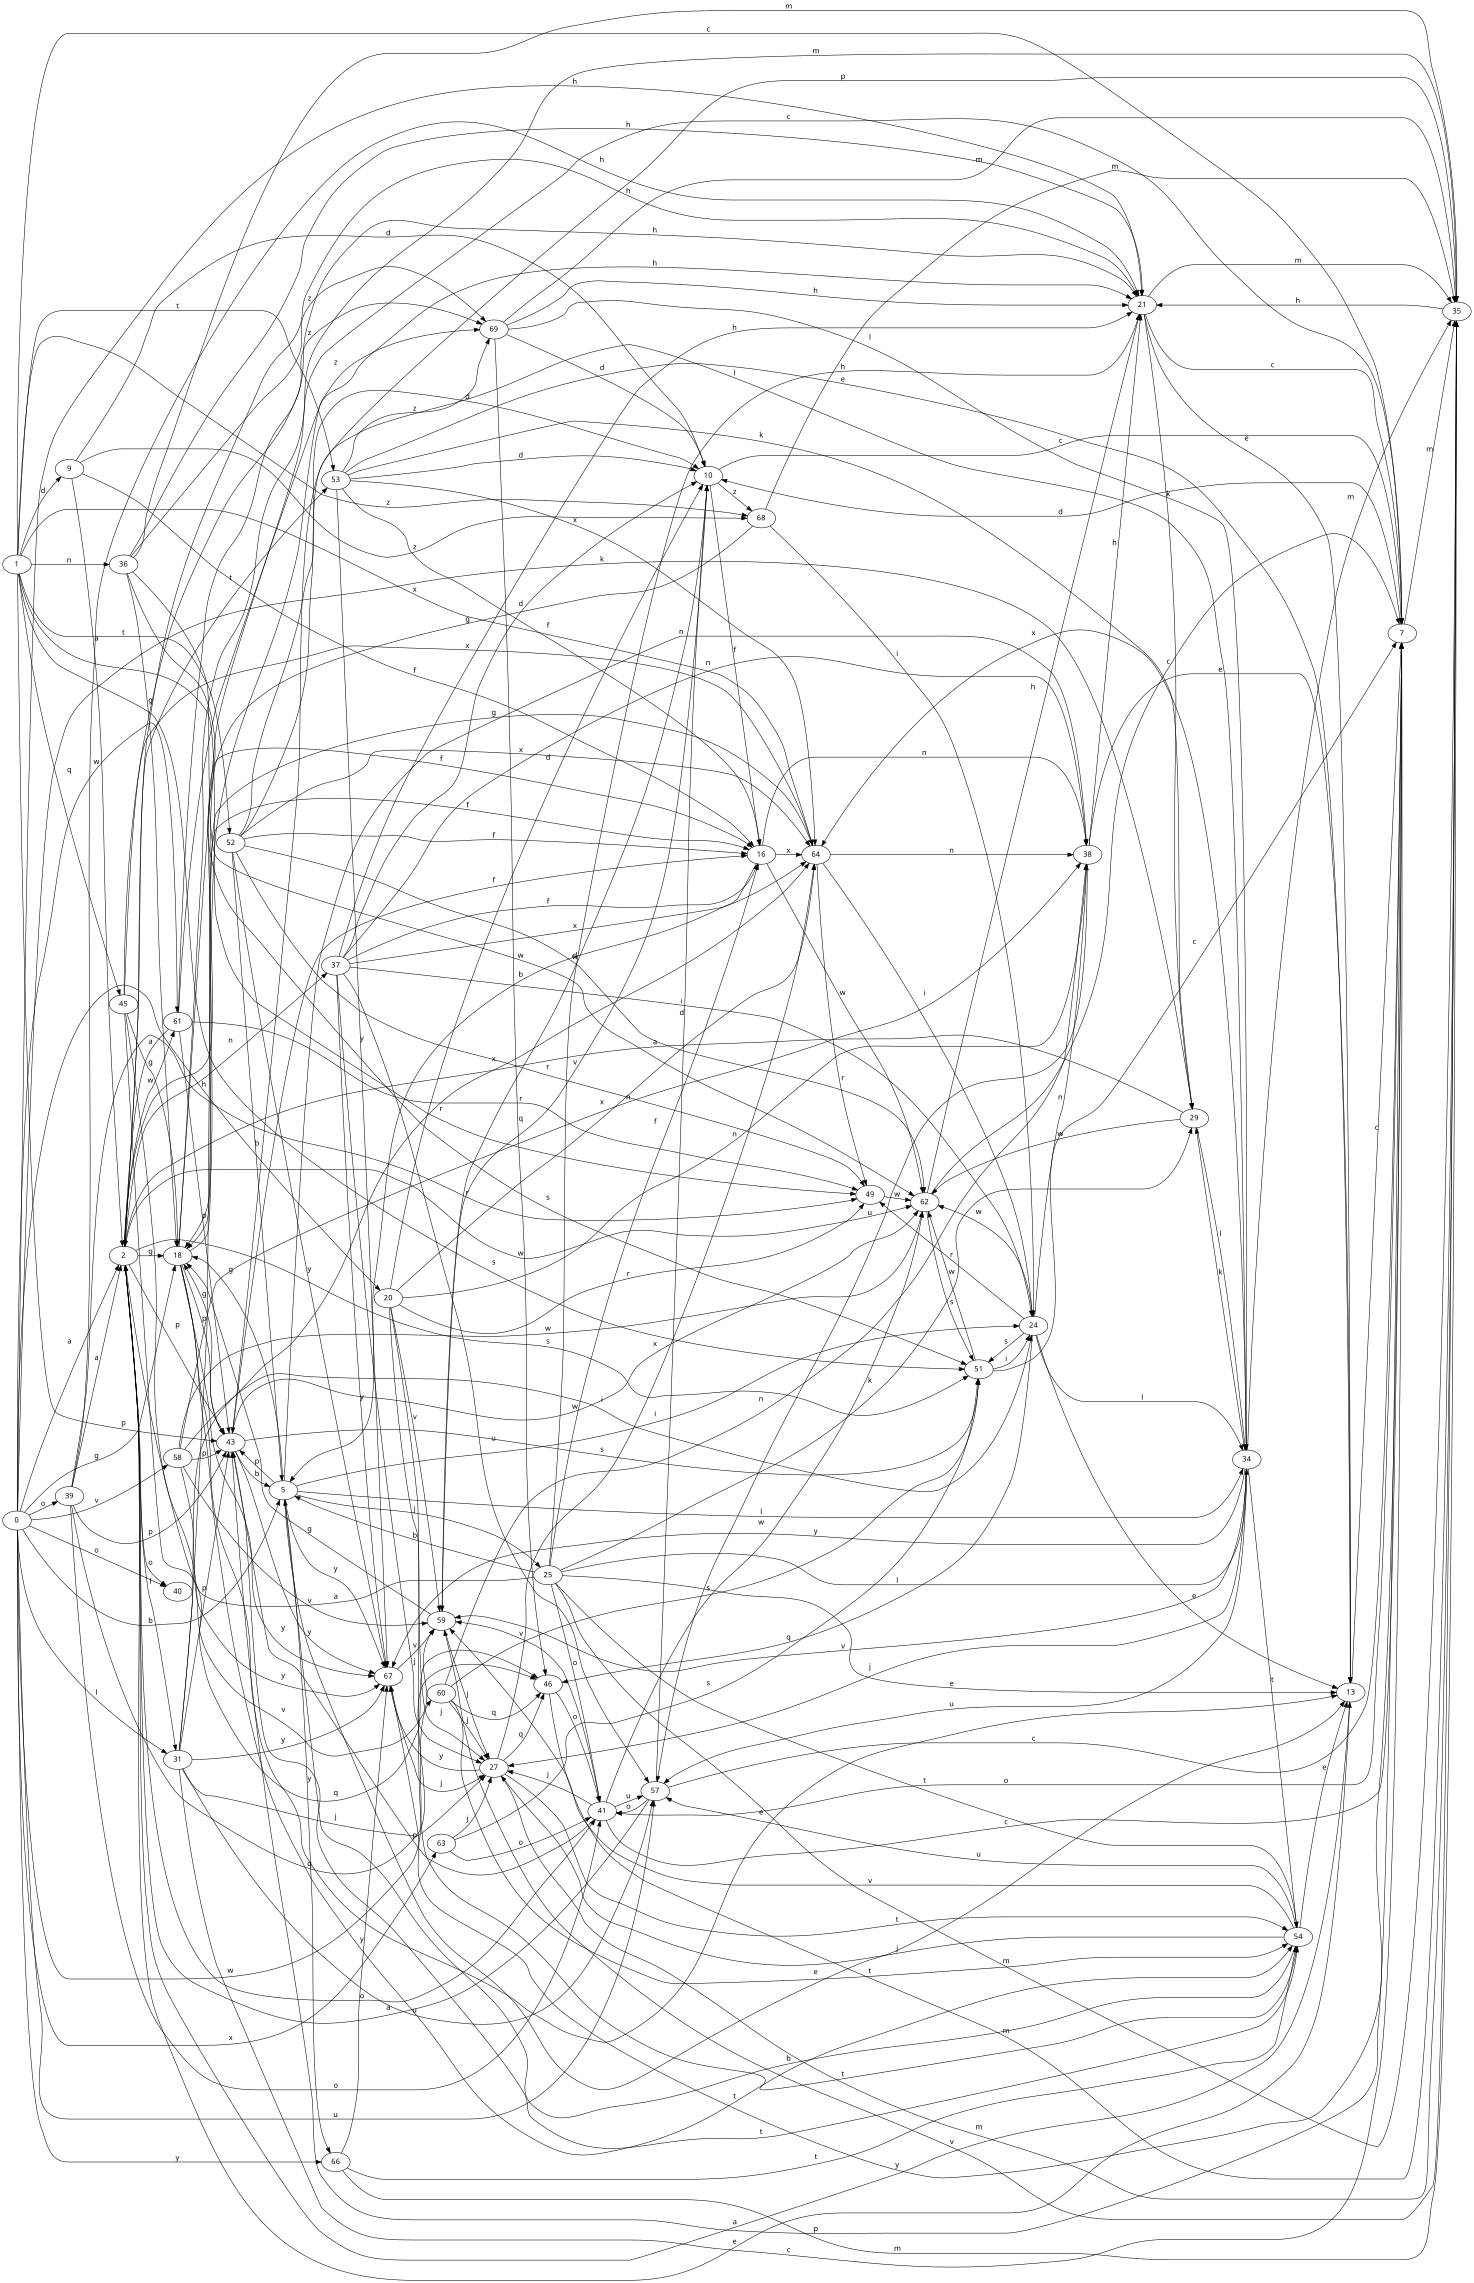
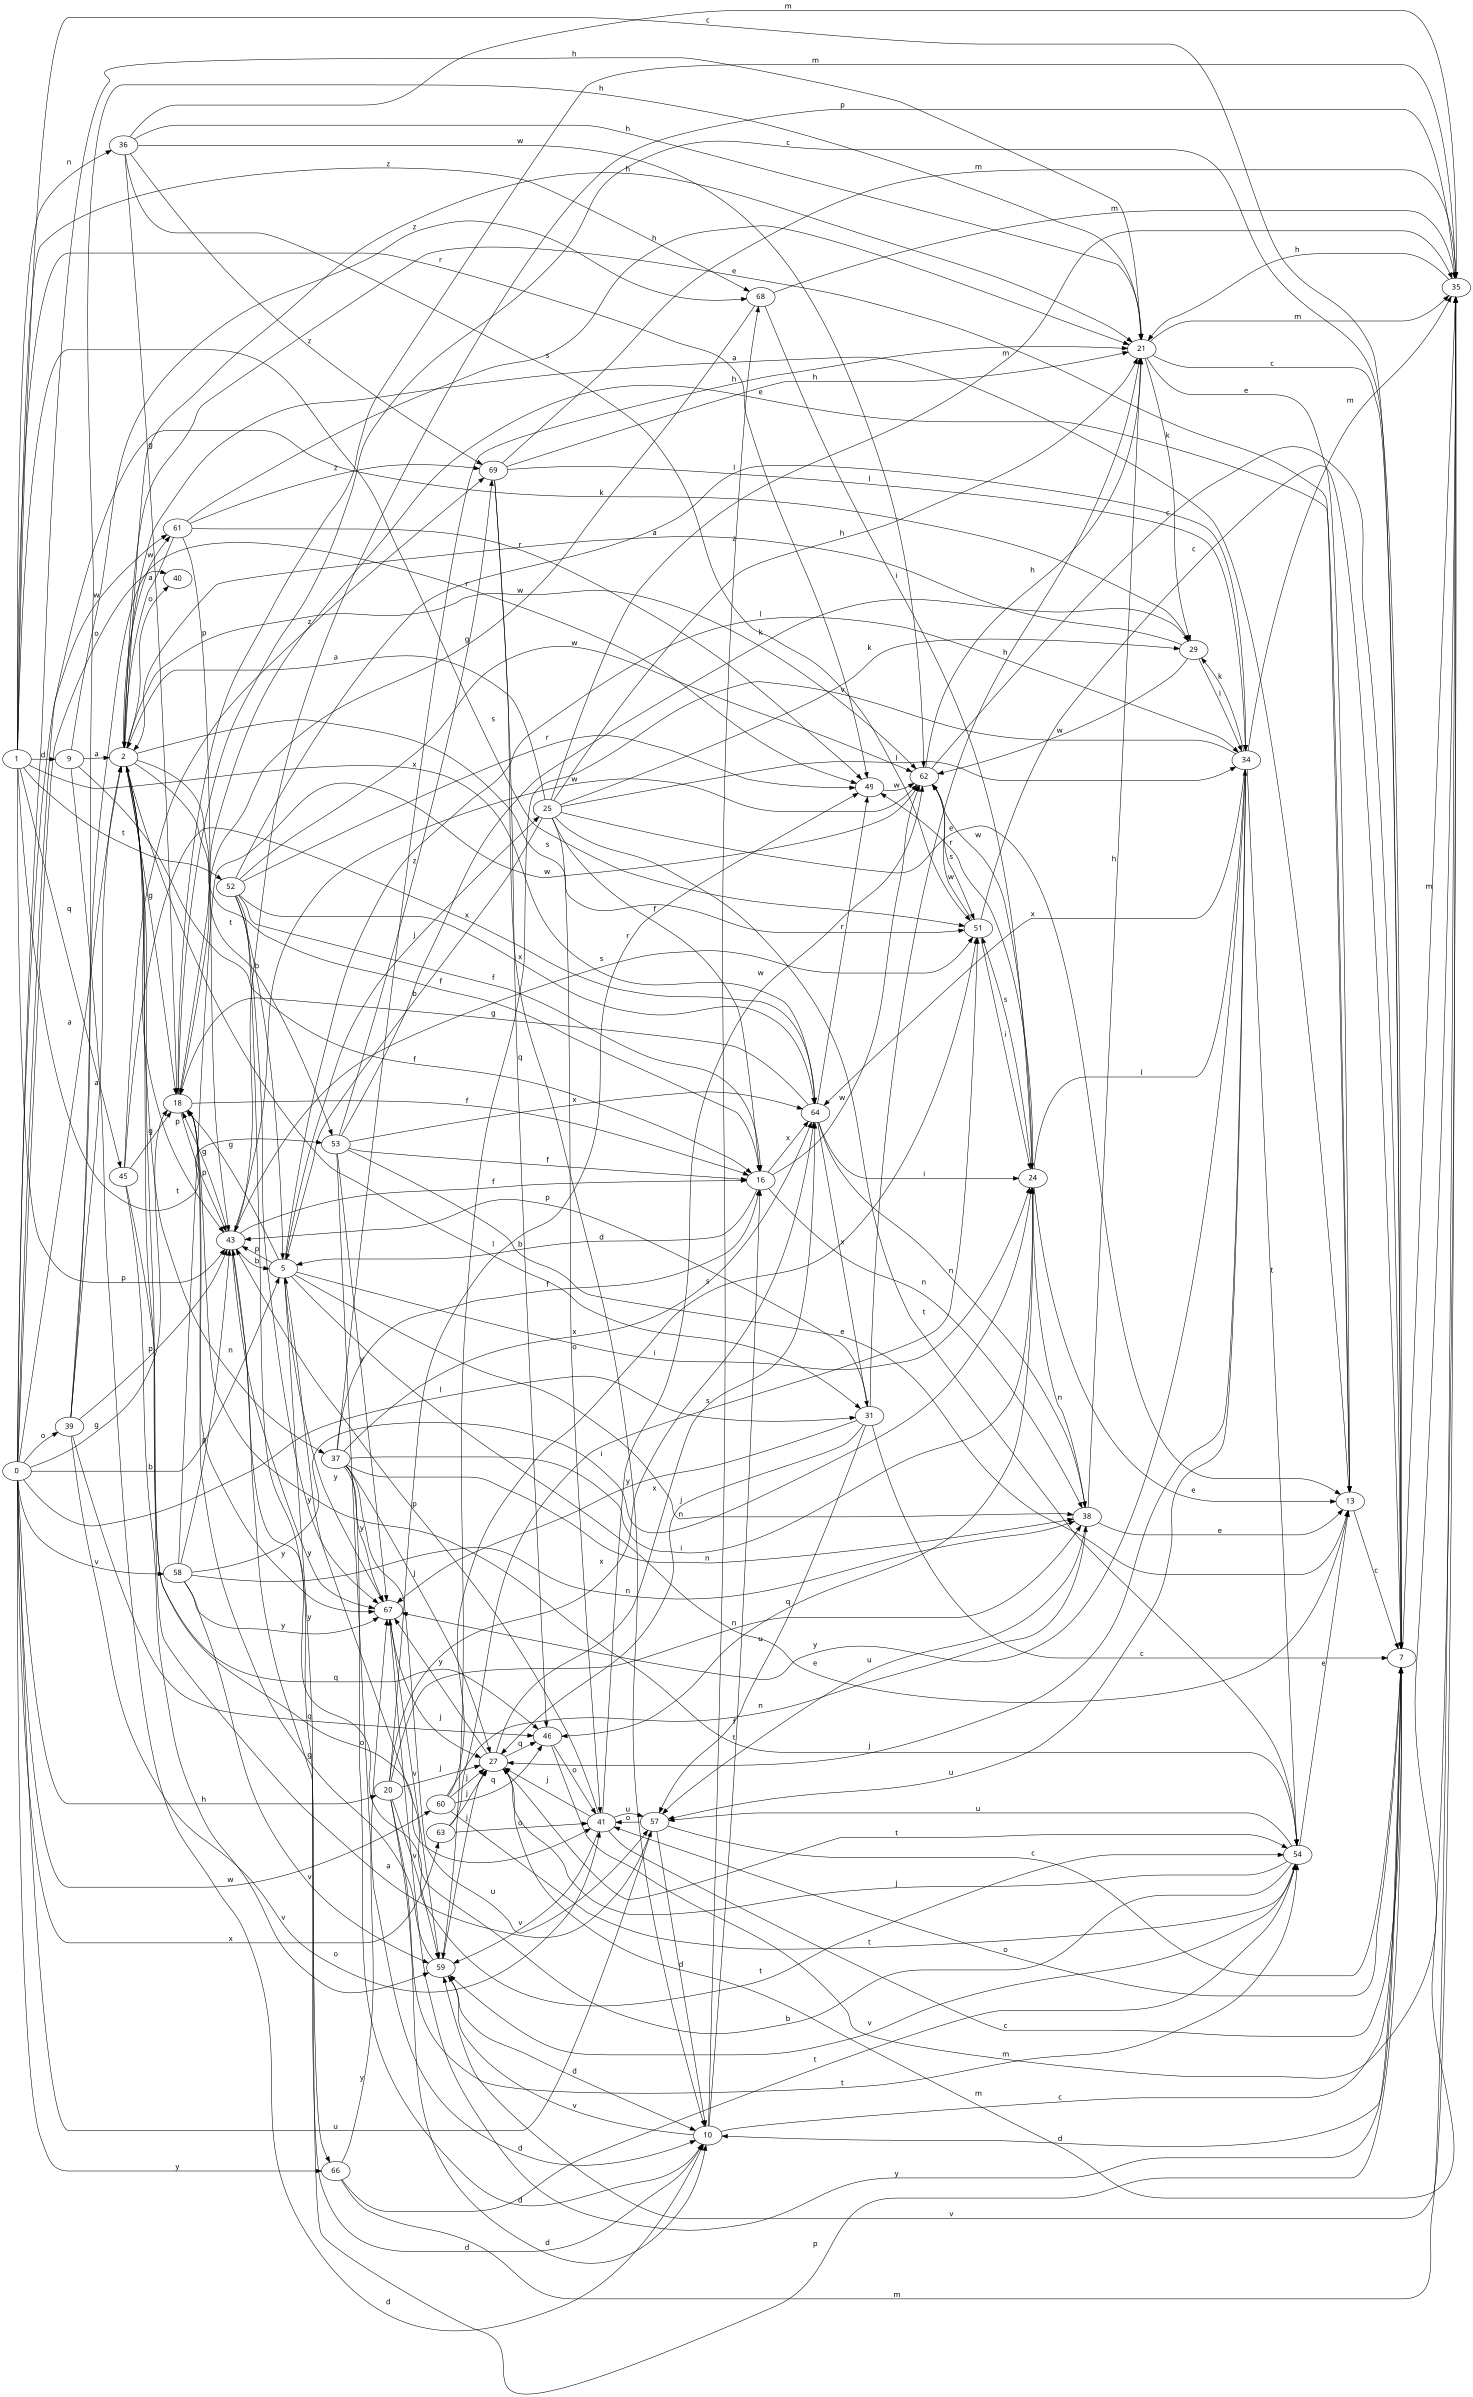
edge "31" -> "64": reversed
